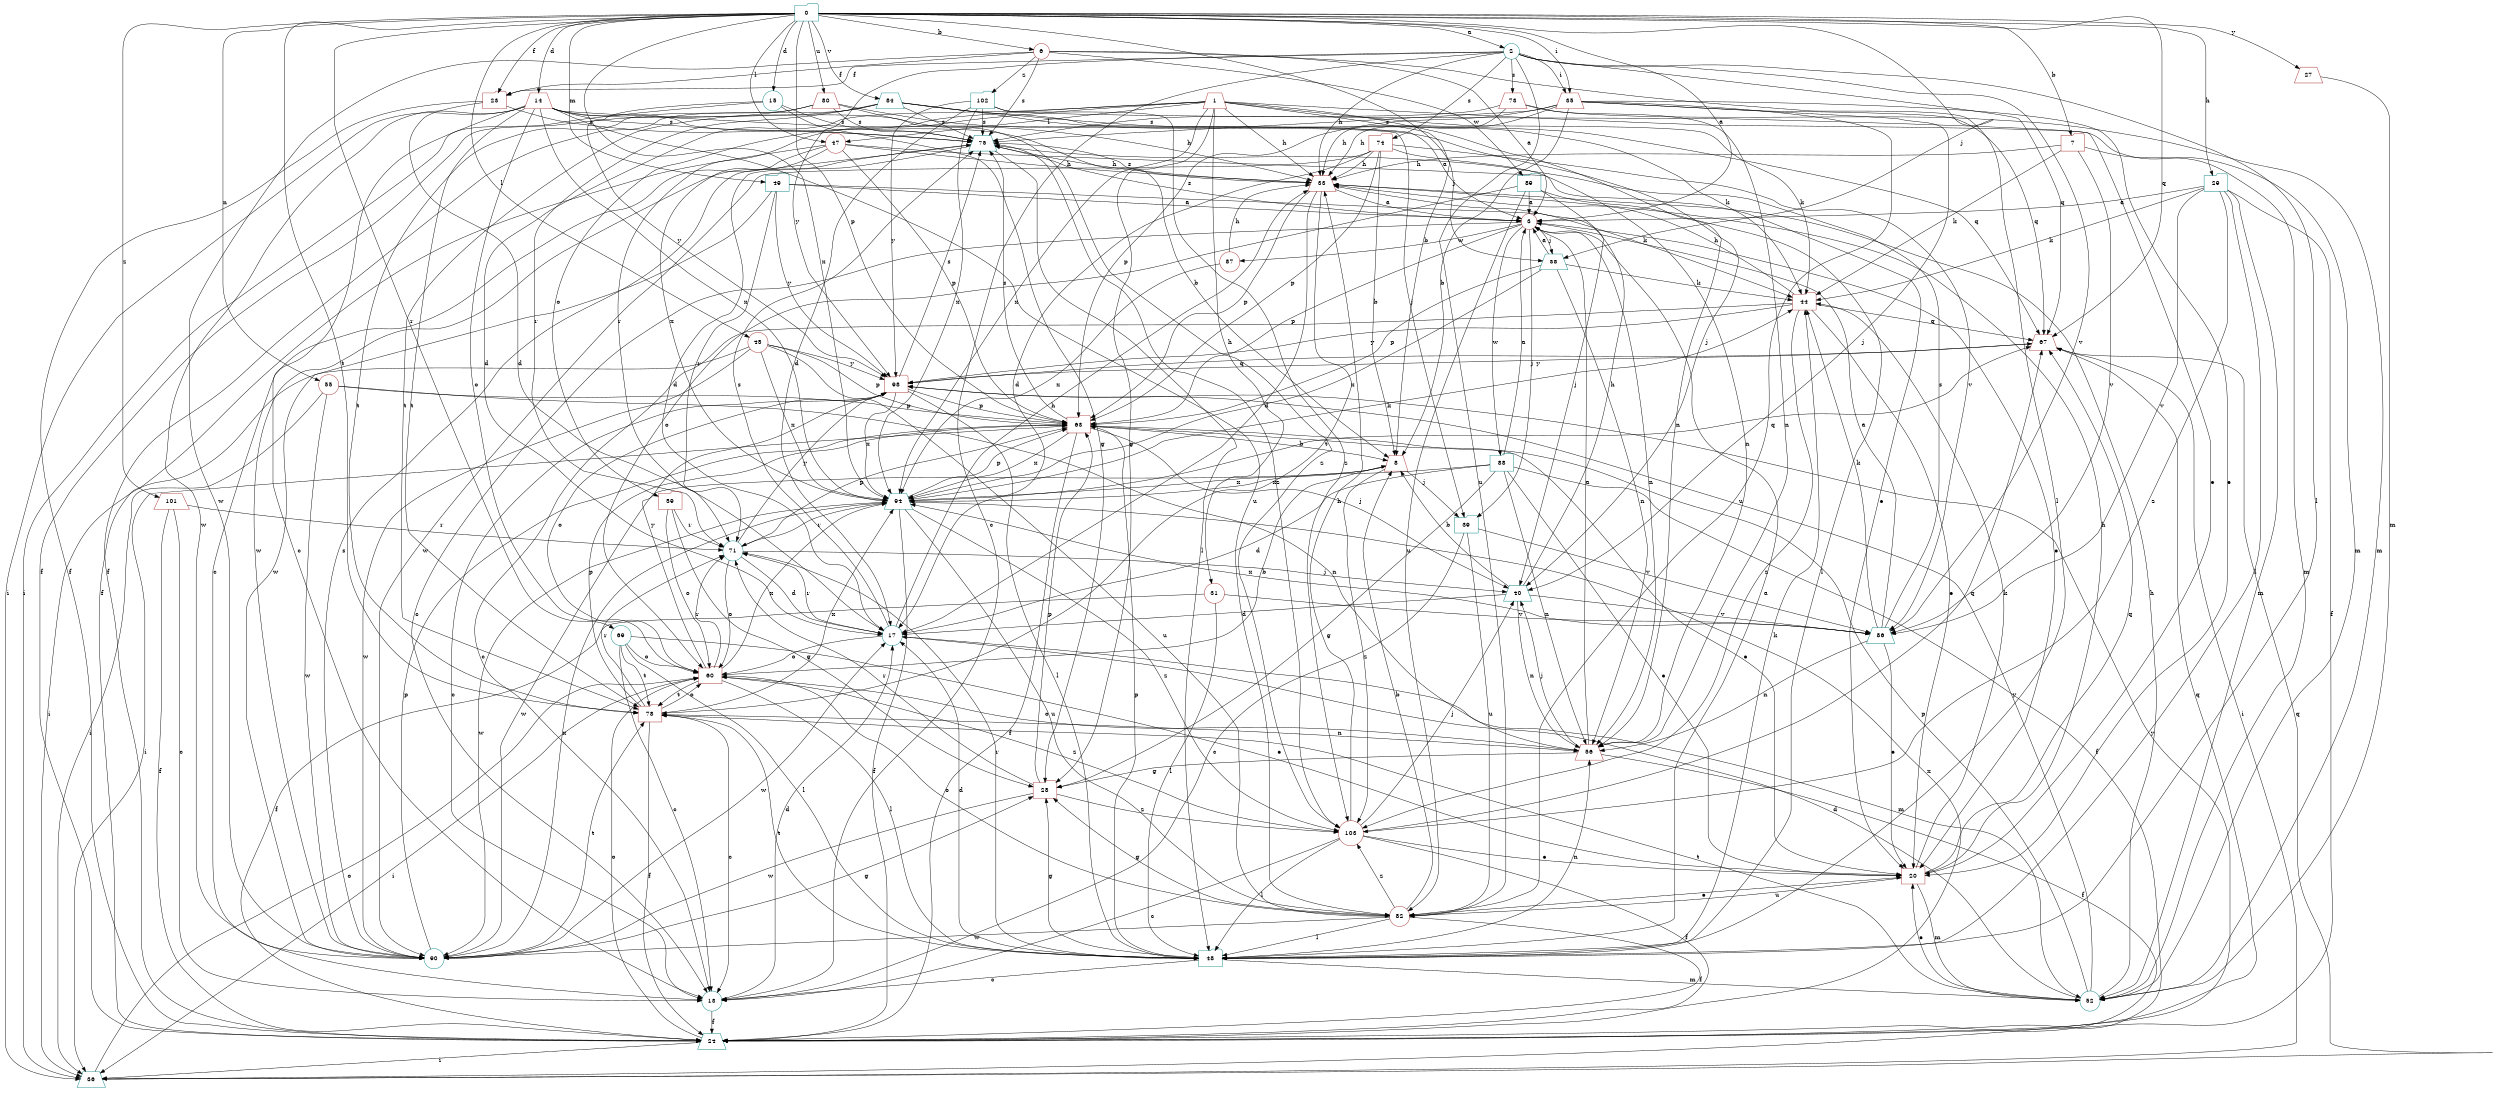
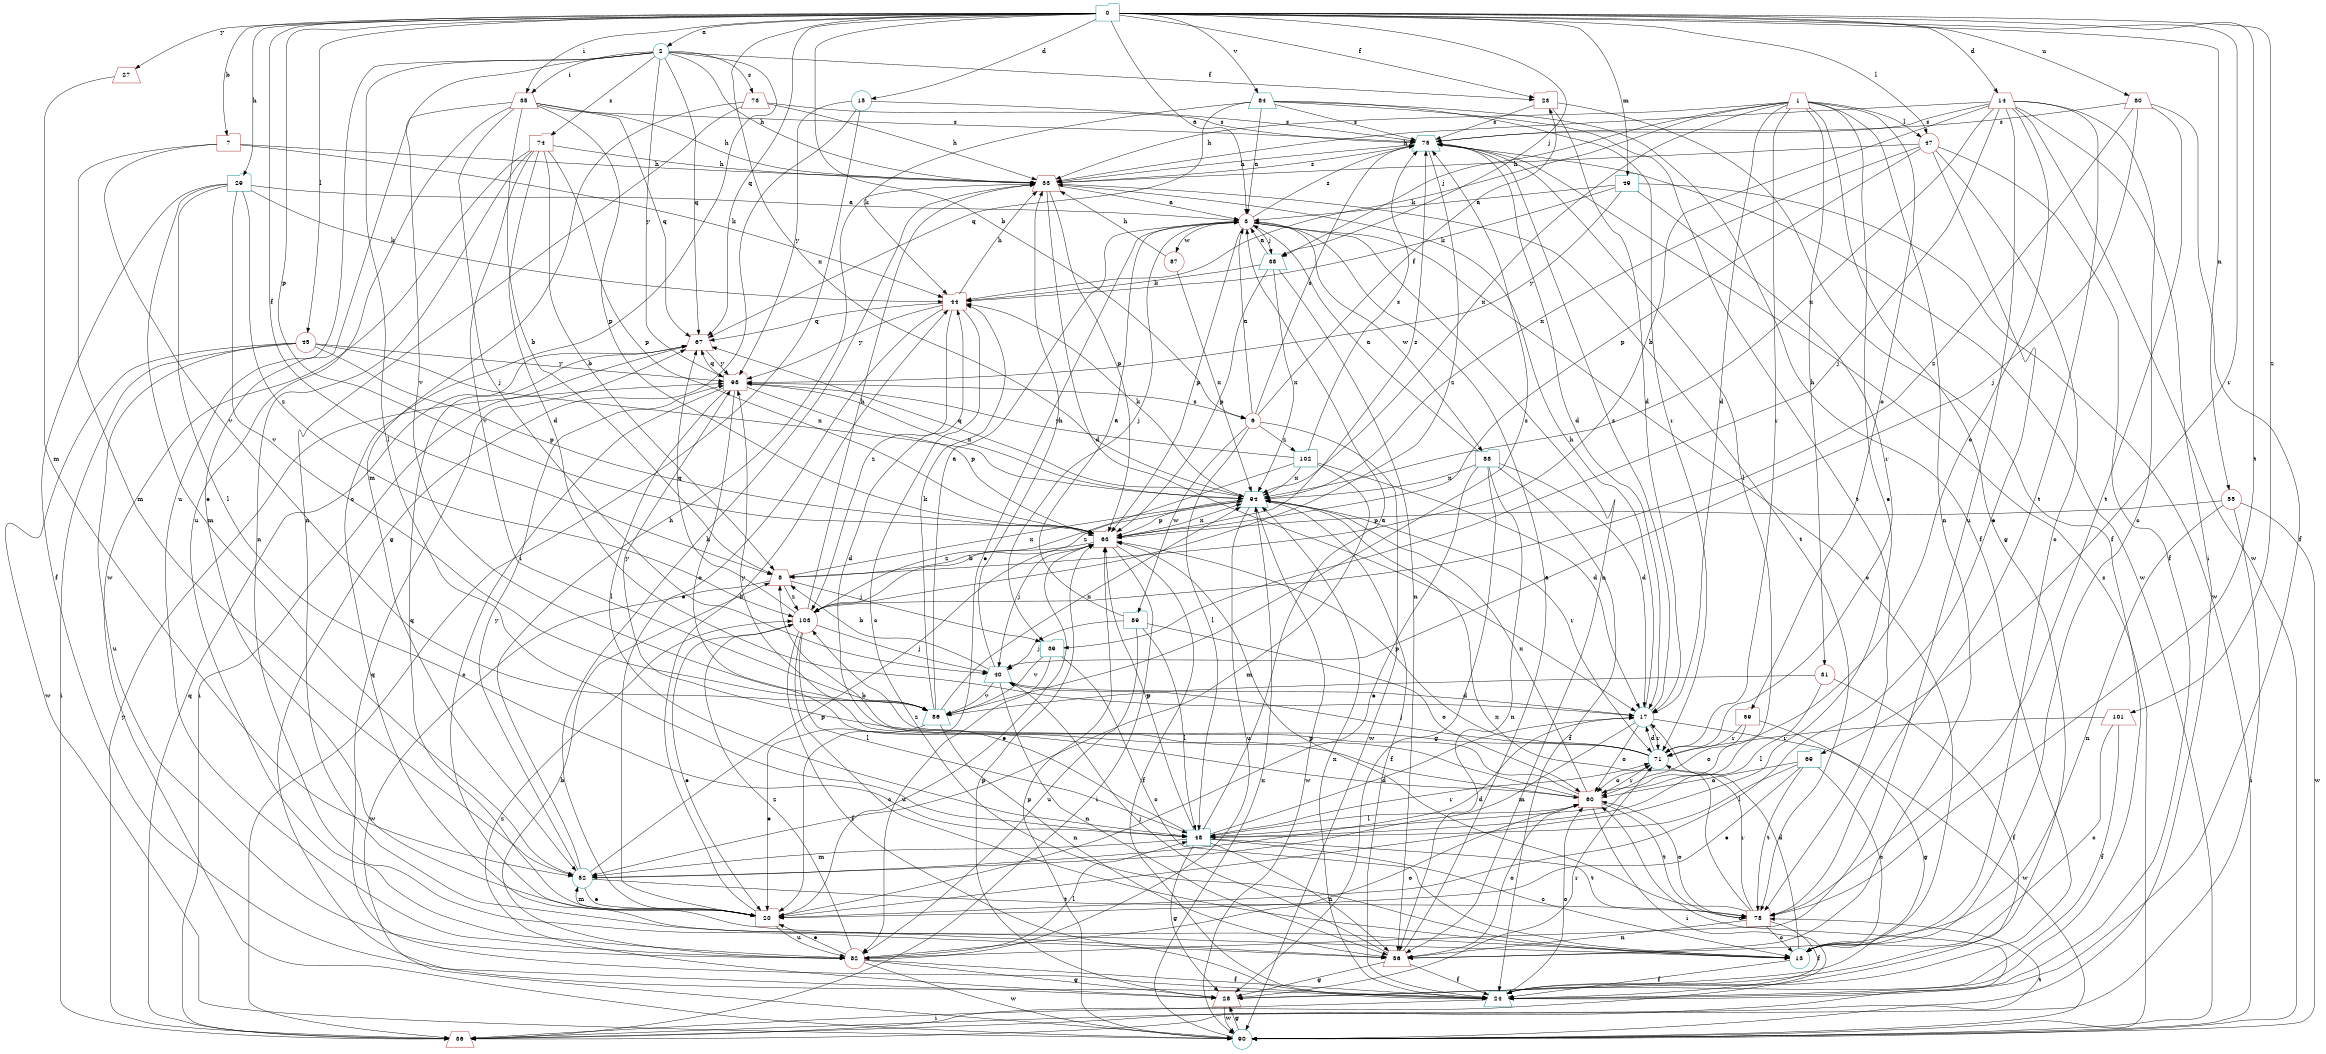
edge "0" -> "8": label "b" -> "f"
edge "98" -> "75": now "98" -> "6"
node "69": shape circle -> folder
edge "48" -> "44": label "k" -> "d"
node "28": shape folder -> trapezium
edge "90" -> "17": reversed
node "36": color teal -> brown
